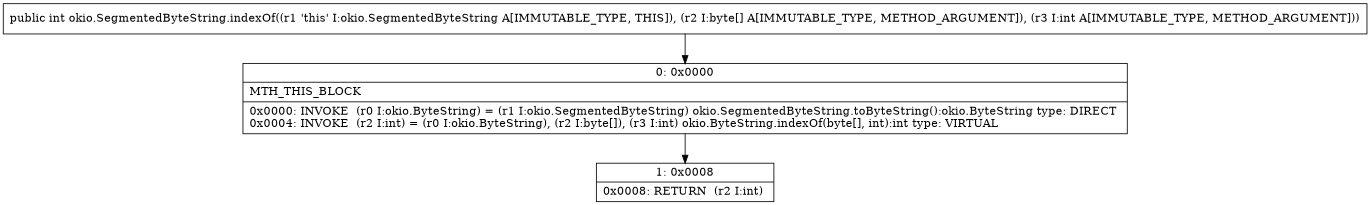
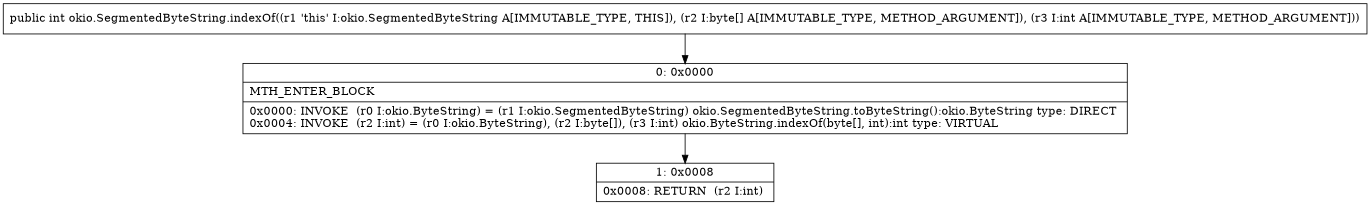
node "0: 0x0000": text "MTH_THIS_BLOCK" -> "MTH_ENTER_BLOCK"
